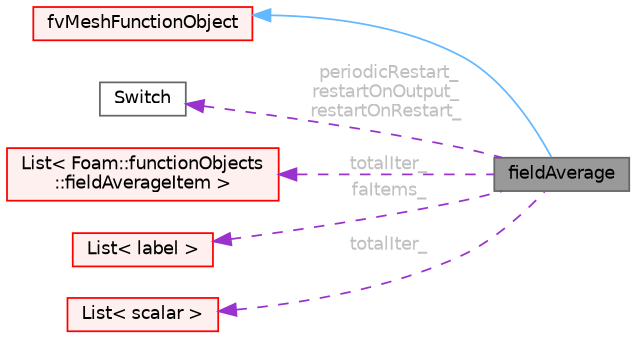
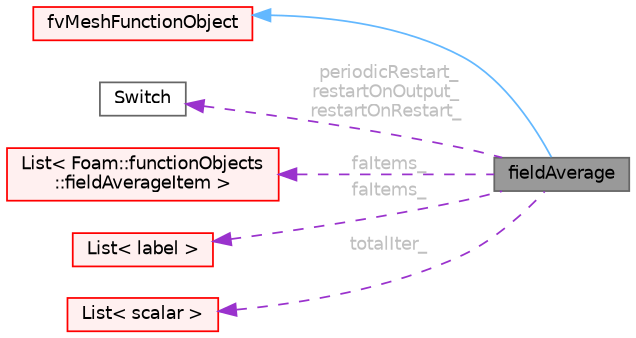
edge "fieldAverage" -> "List< Foam::functionObjects ::fieldAverageItem >": label " totalIter_" -> " faItems_"
